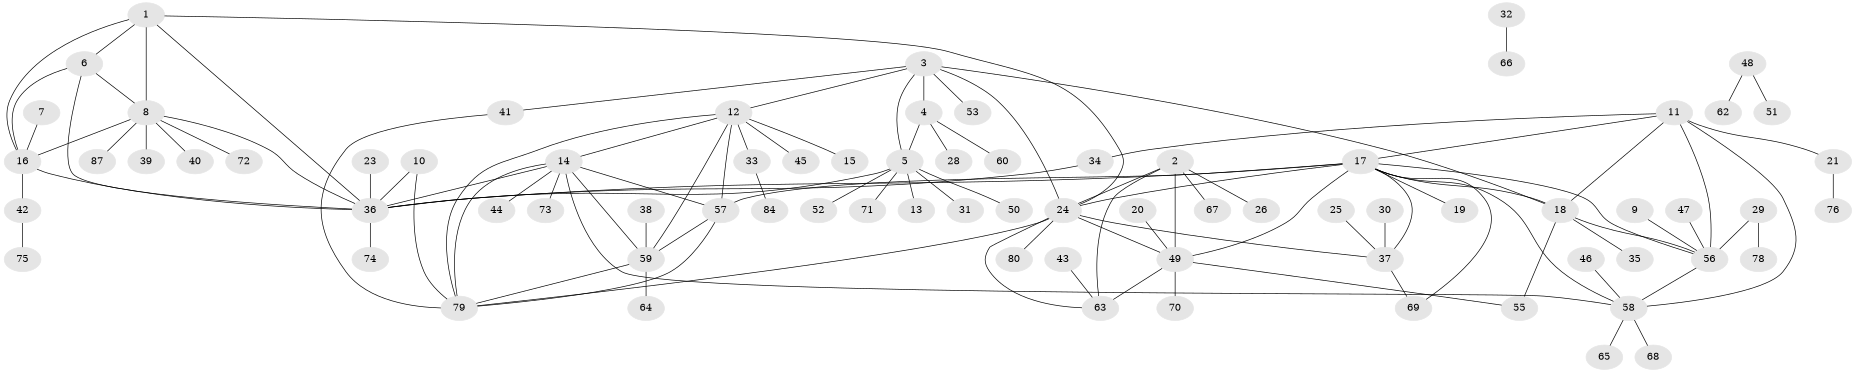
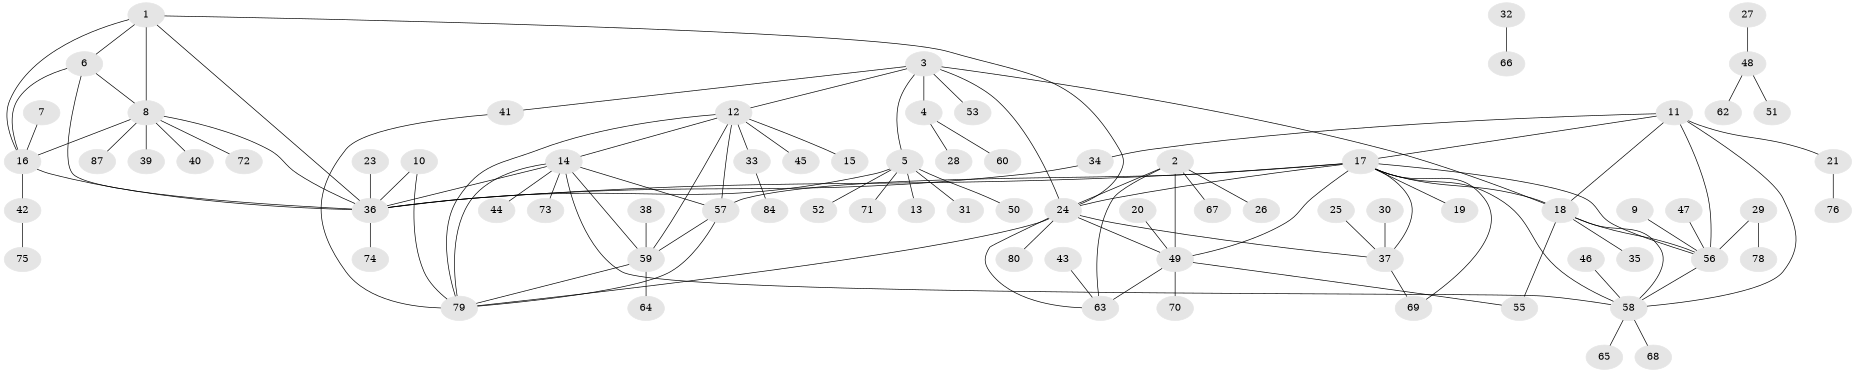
node "27": added
edge "4" -- "5": removed
edge "18" -- "58": added
